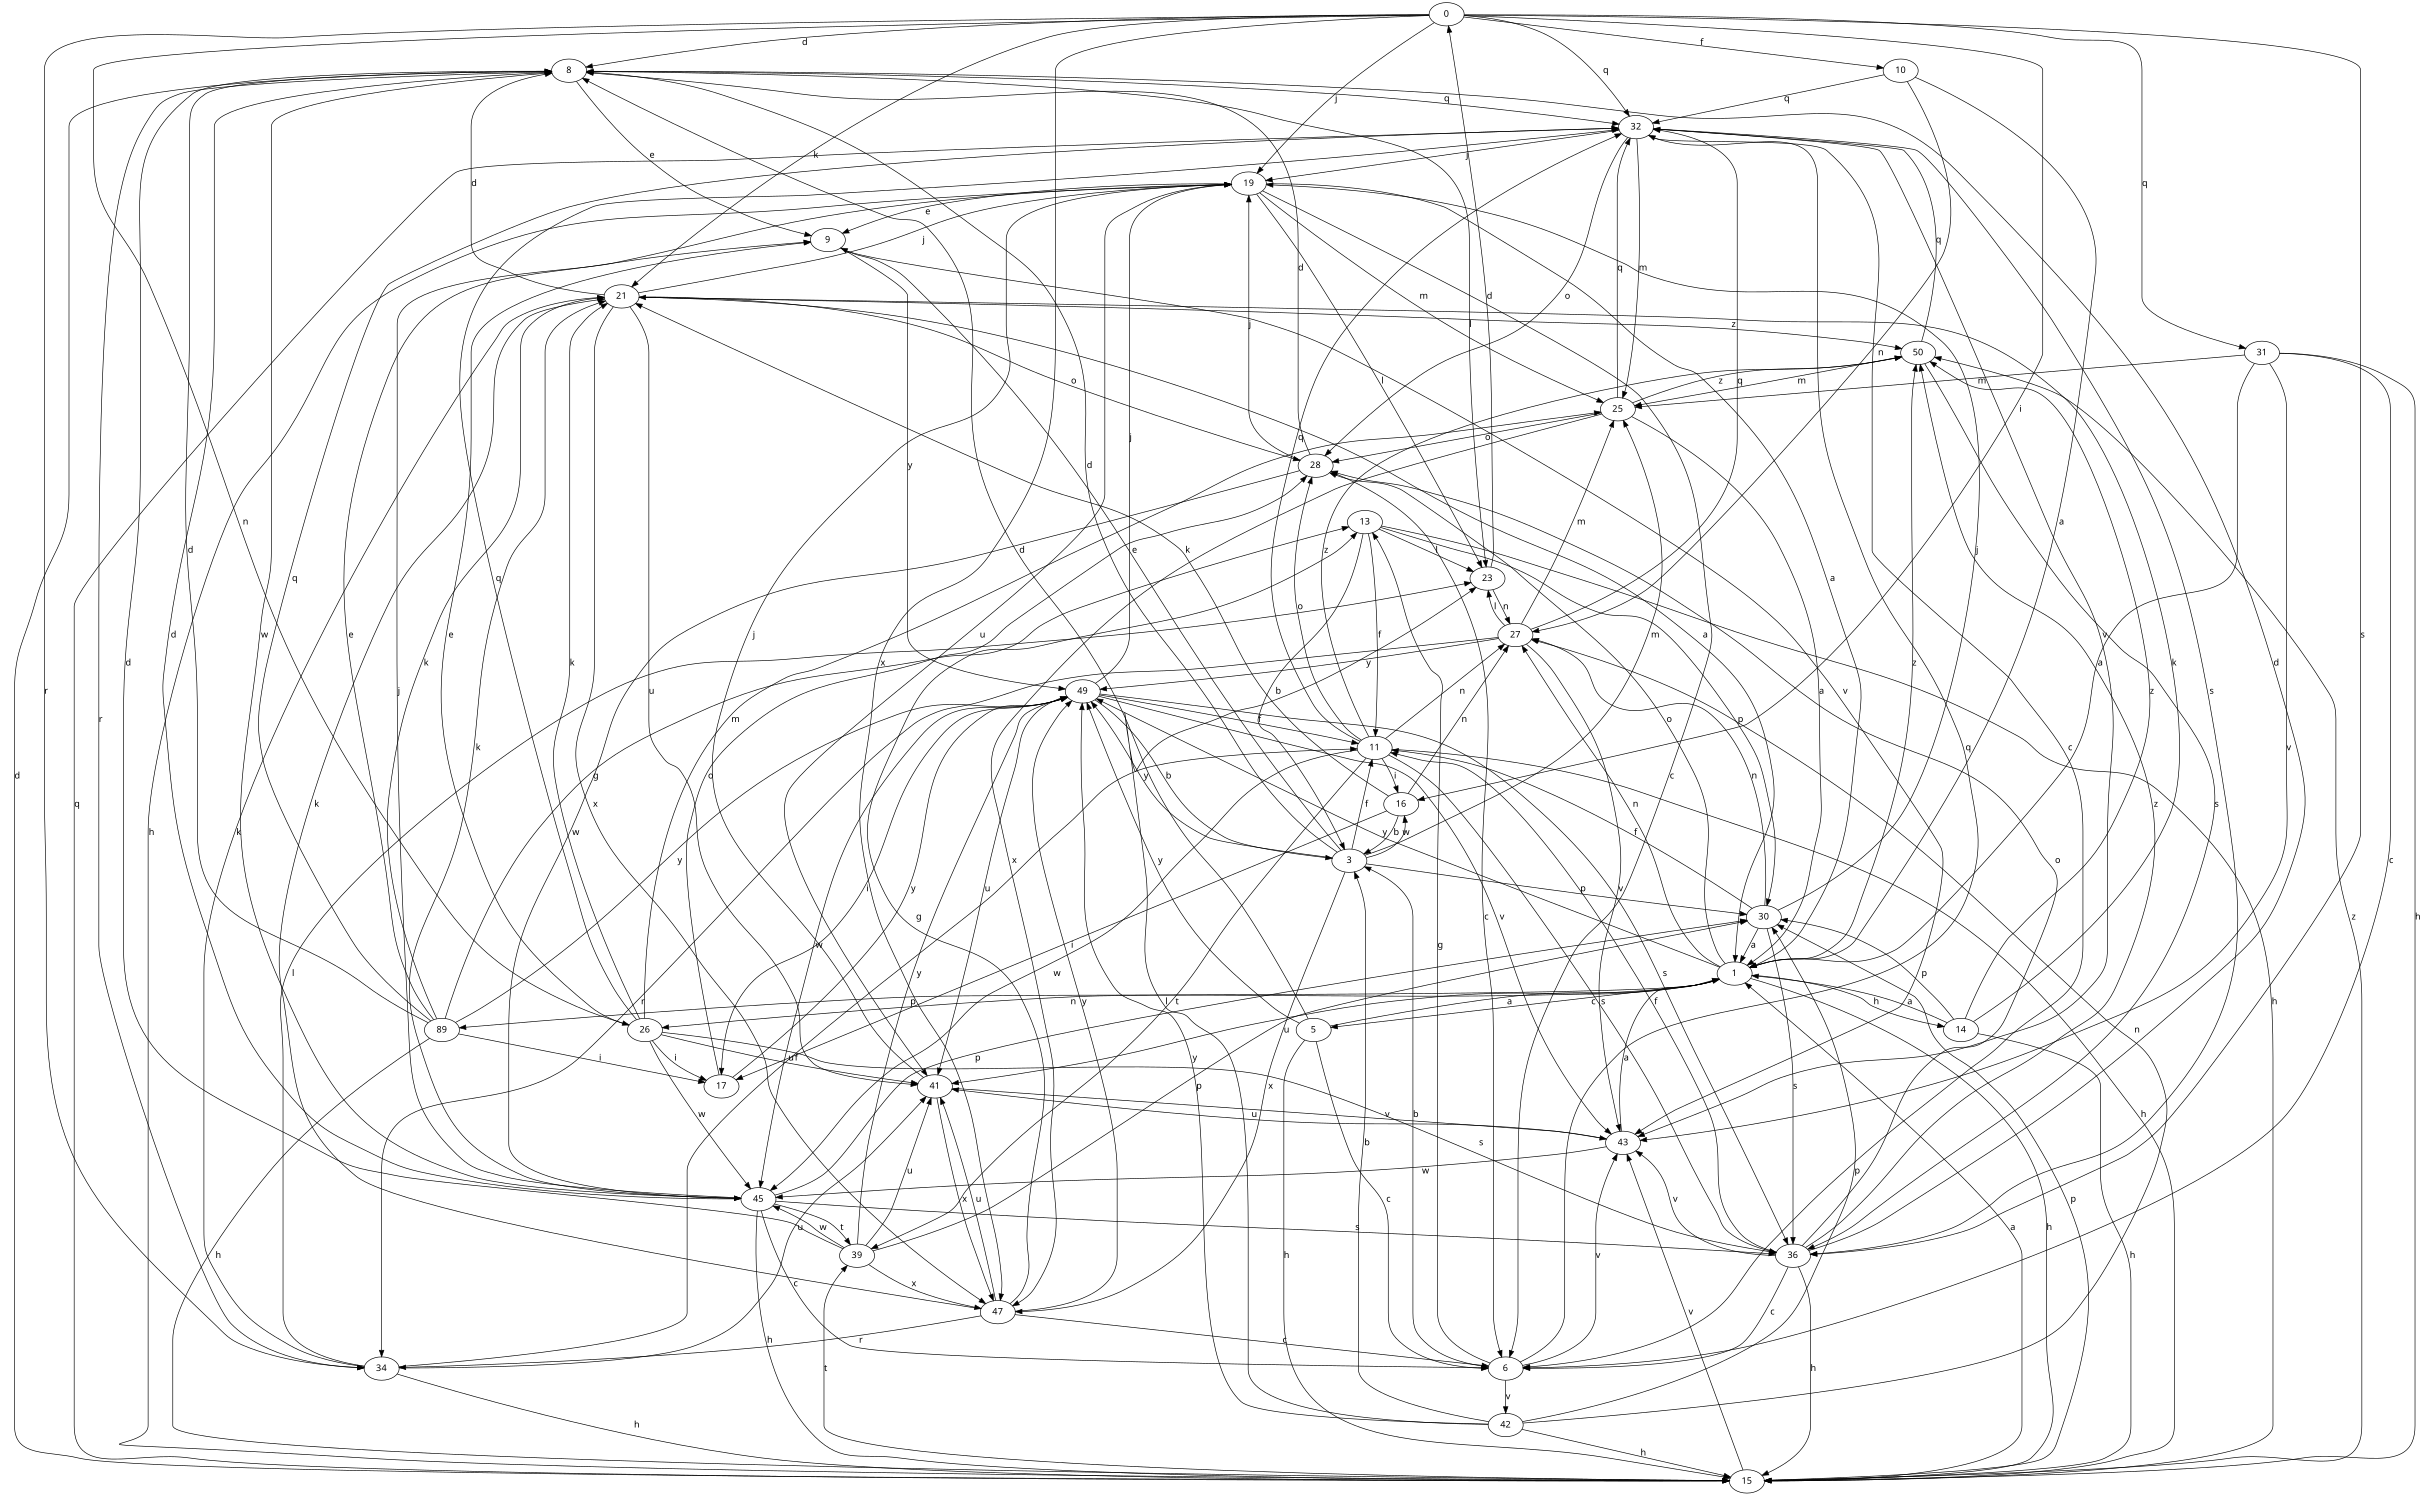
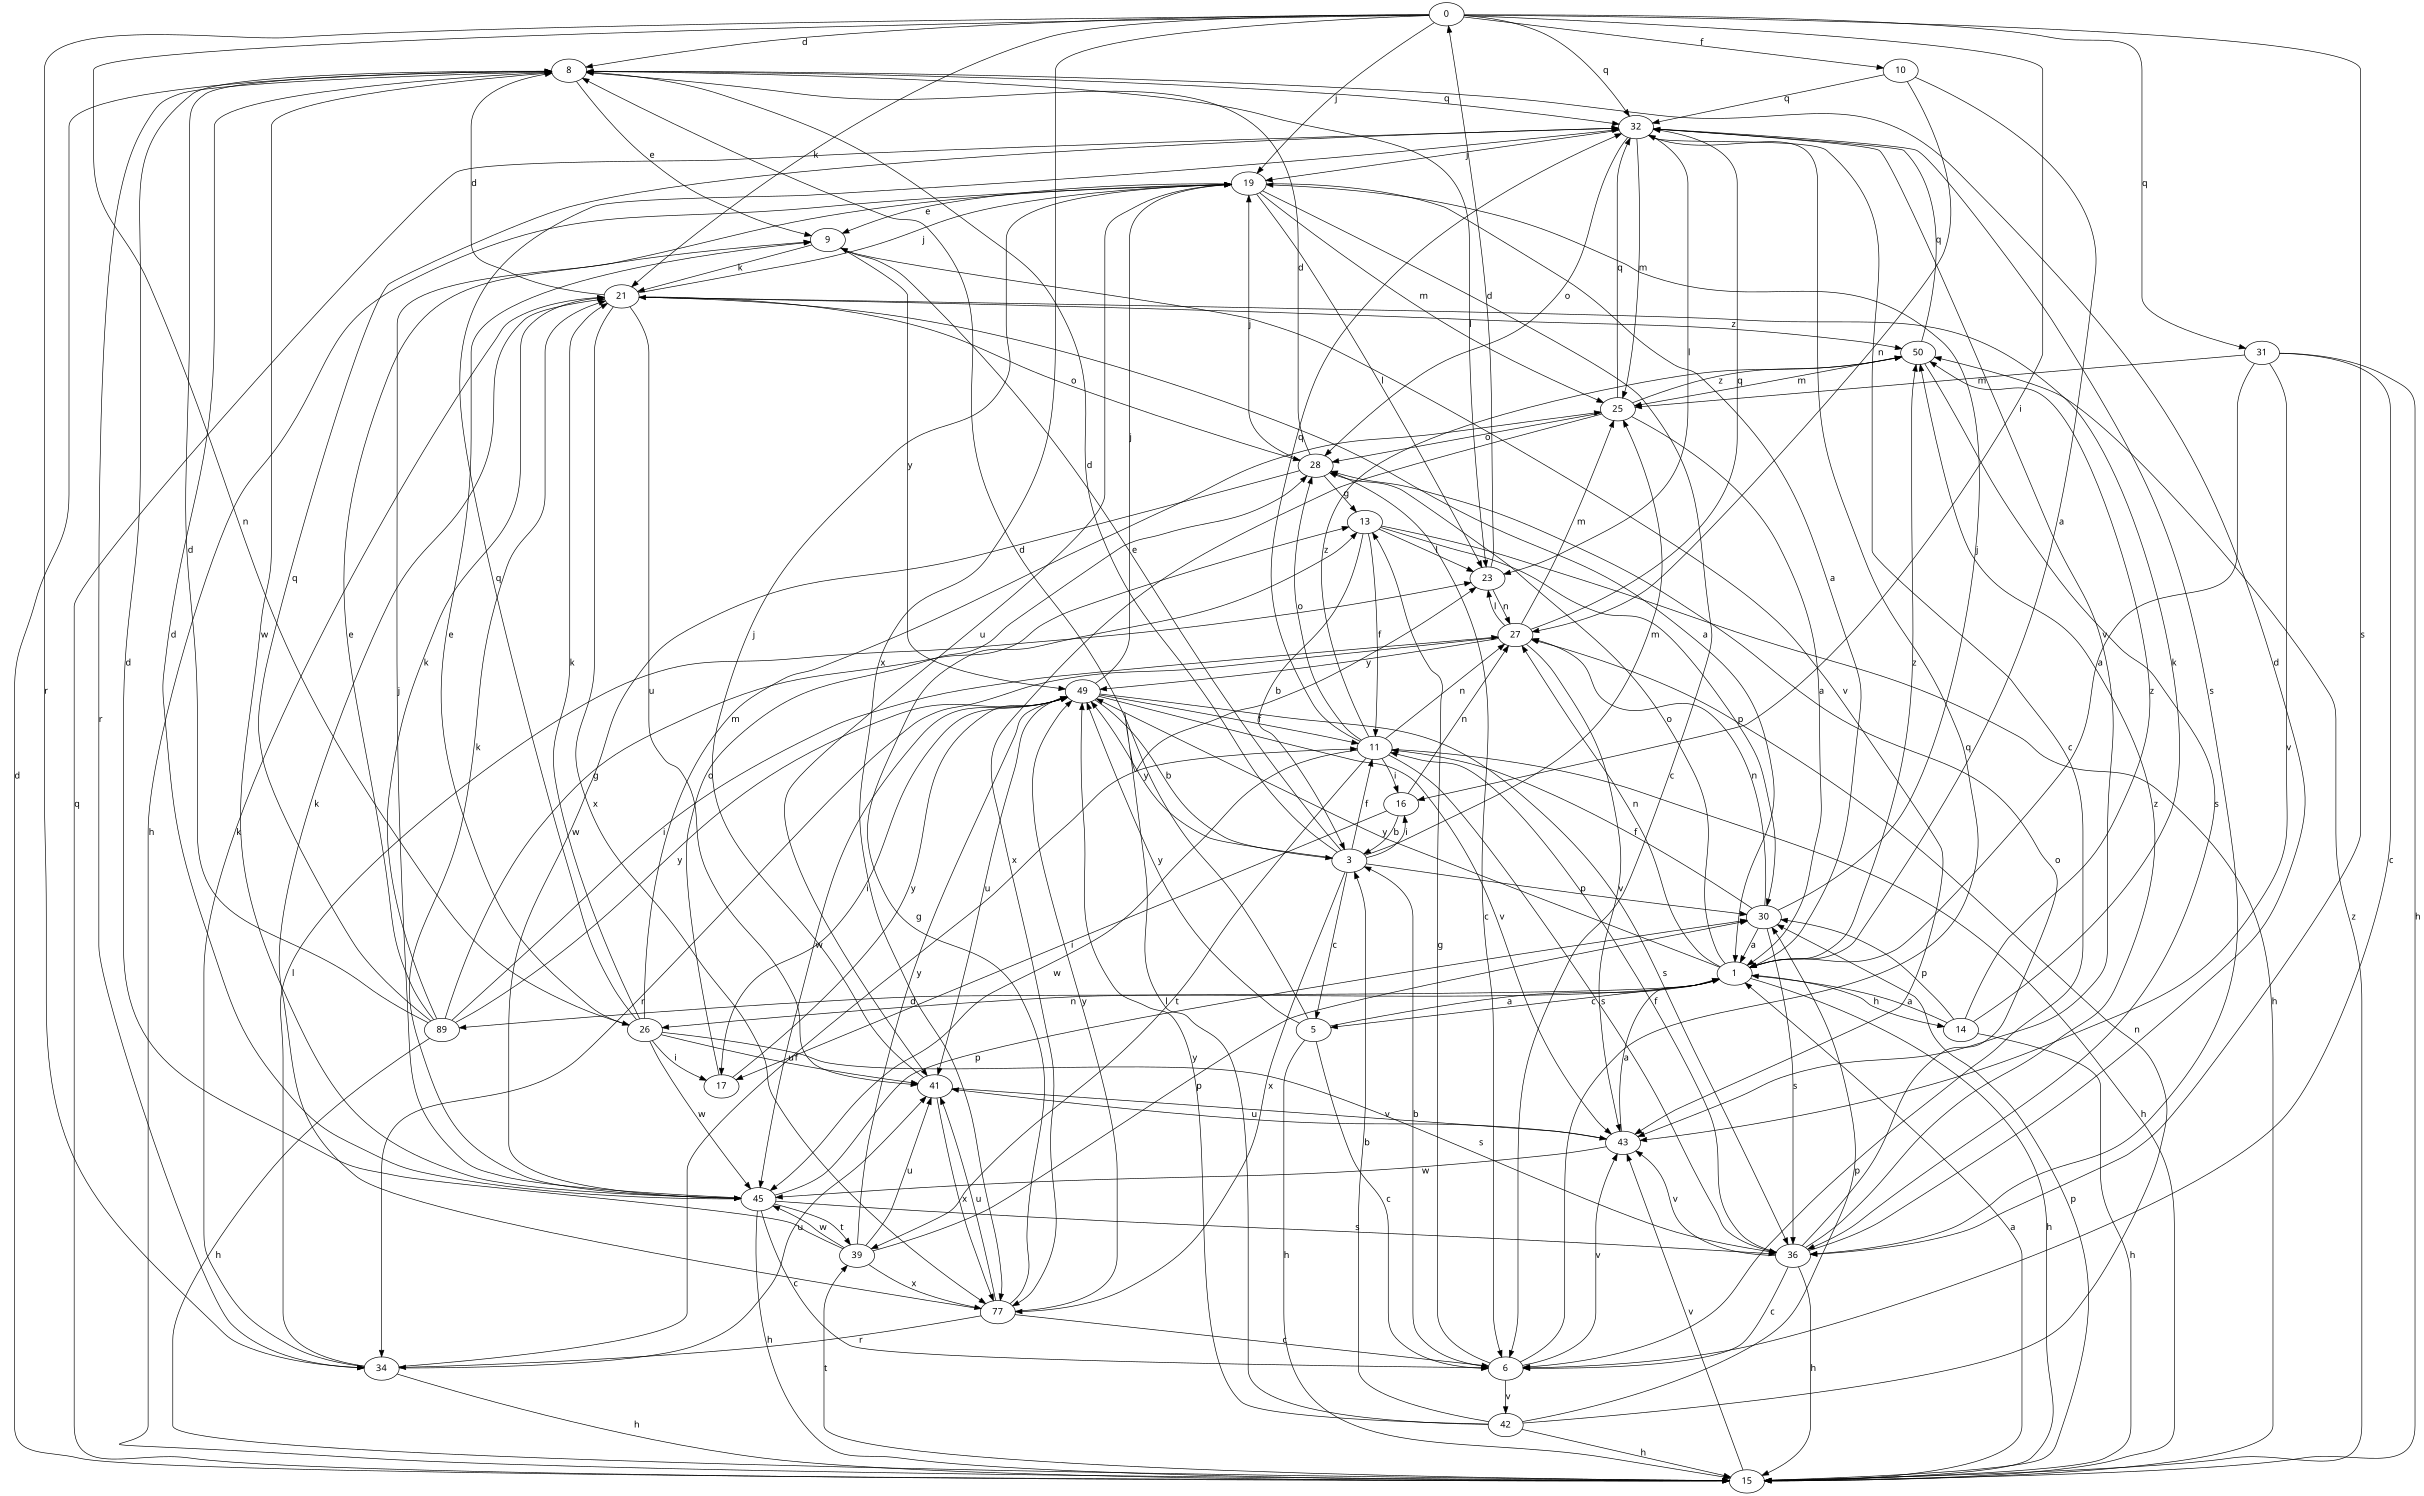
edge "32" -> "23": added, label "l"
edge "28" -> "13": added, label "g"
edge "16" -> "21": now "9" -> "21"
edge "3" -> "16": label "w" -> "i"
edge "3" -> "5": added, label "c"
edge "1" -> "89": label "p" -> "d"
edge "1" -> "41": removed, label "u"
edge "89" -> "17": now "89" -> "27"
node "47": label "47" -> "77"
